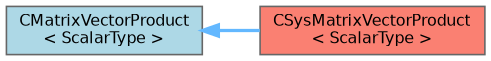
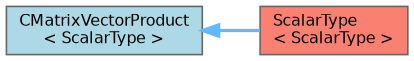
node "CSysMatrixVectorProduct < ScalarType >": label "CSysMatrixVectorProduct < ScalarType >" -> "ScalarType < ScalarType >"
